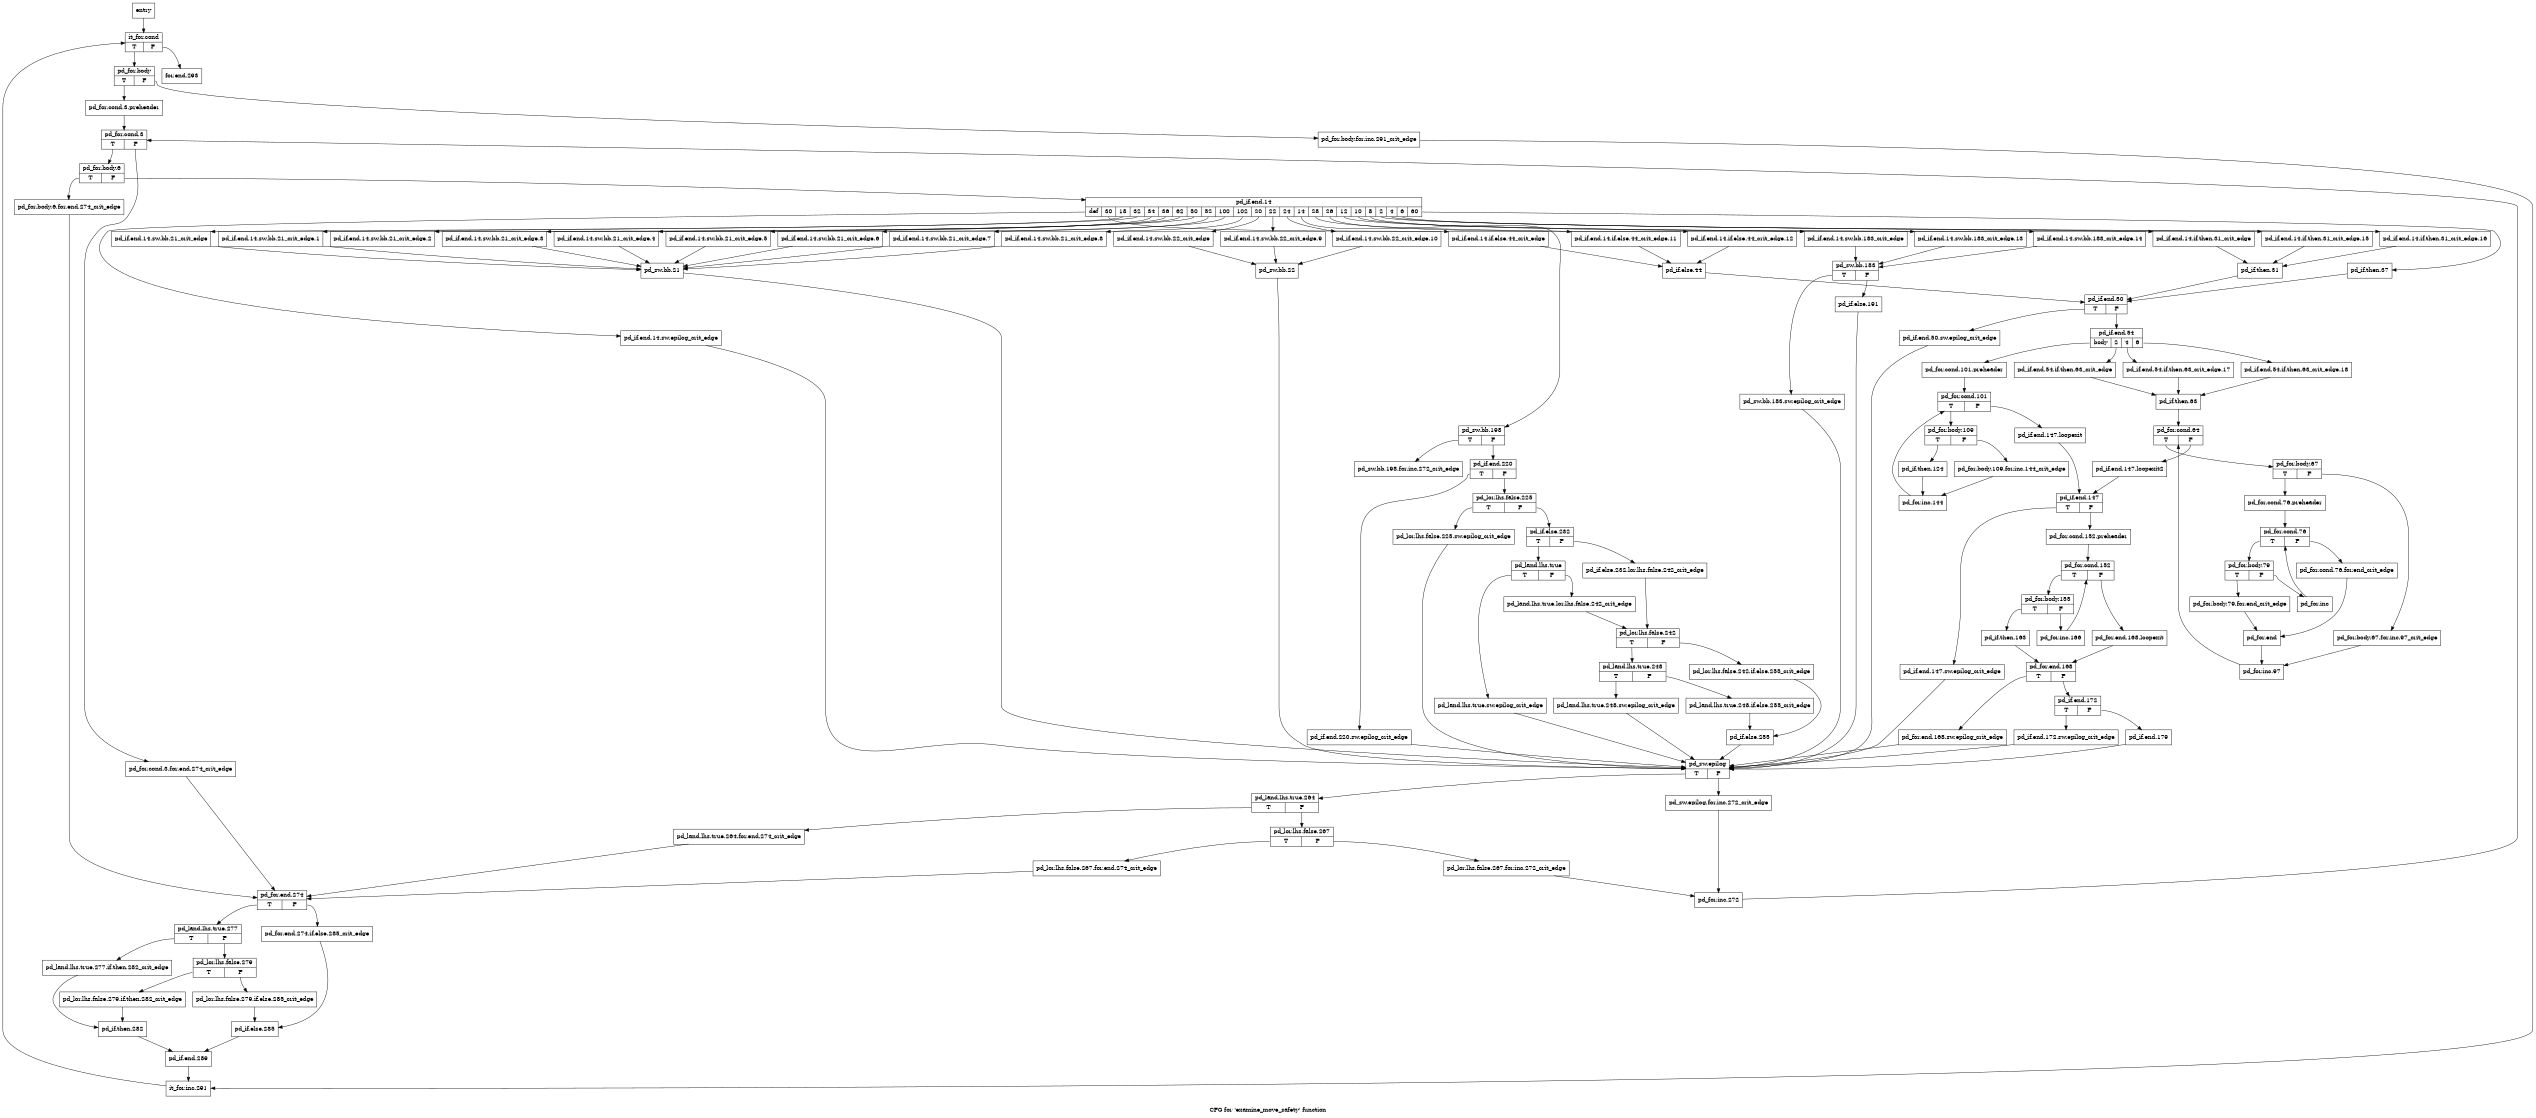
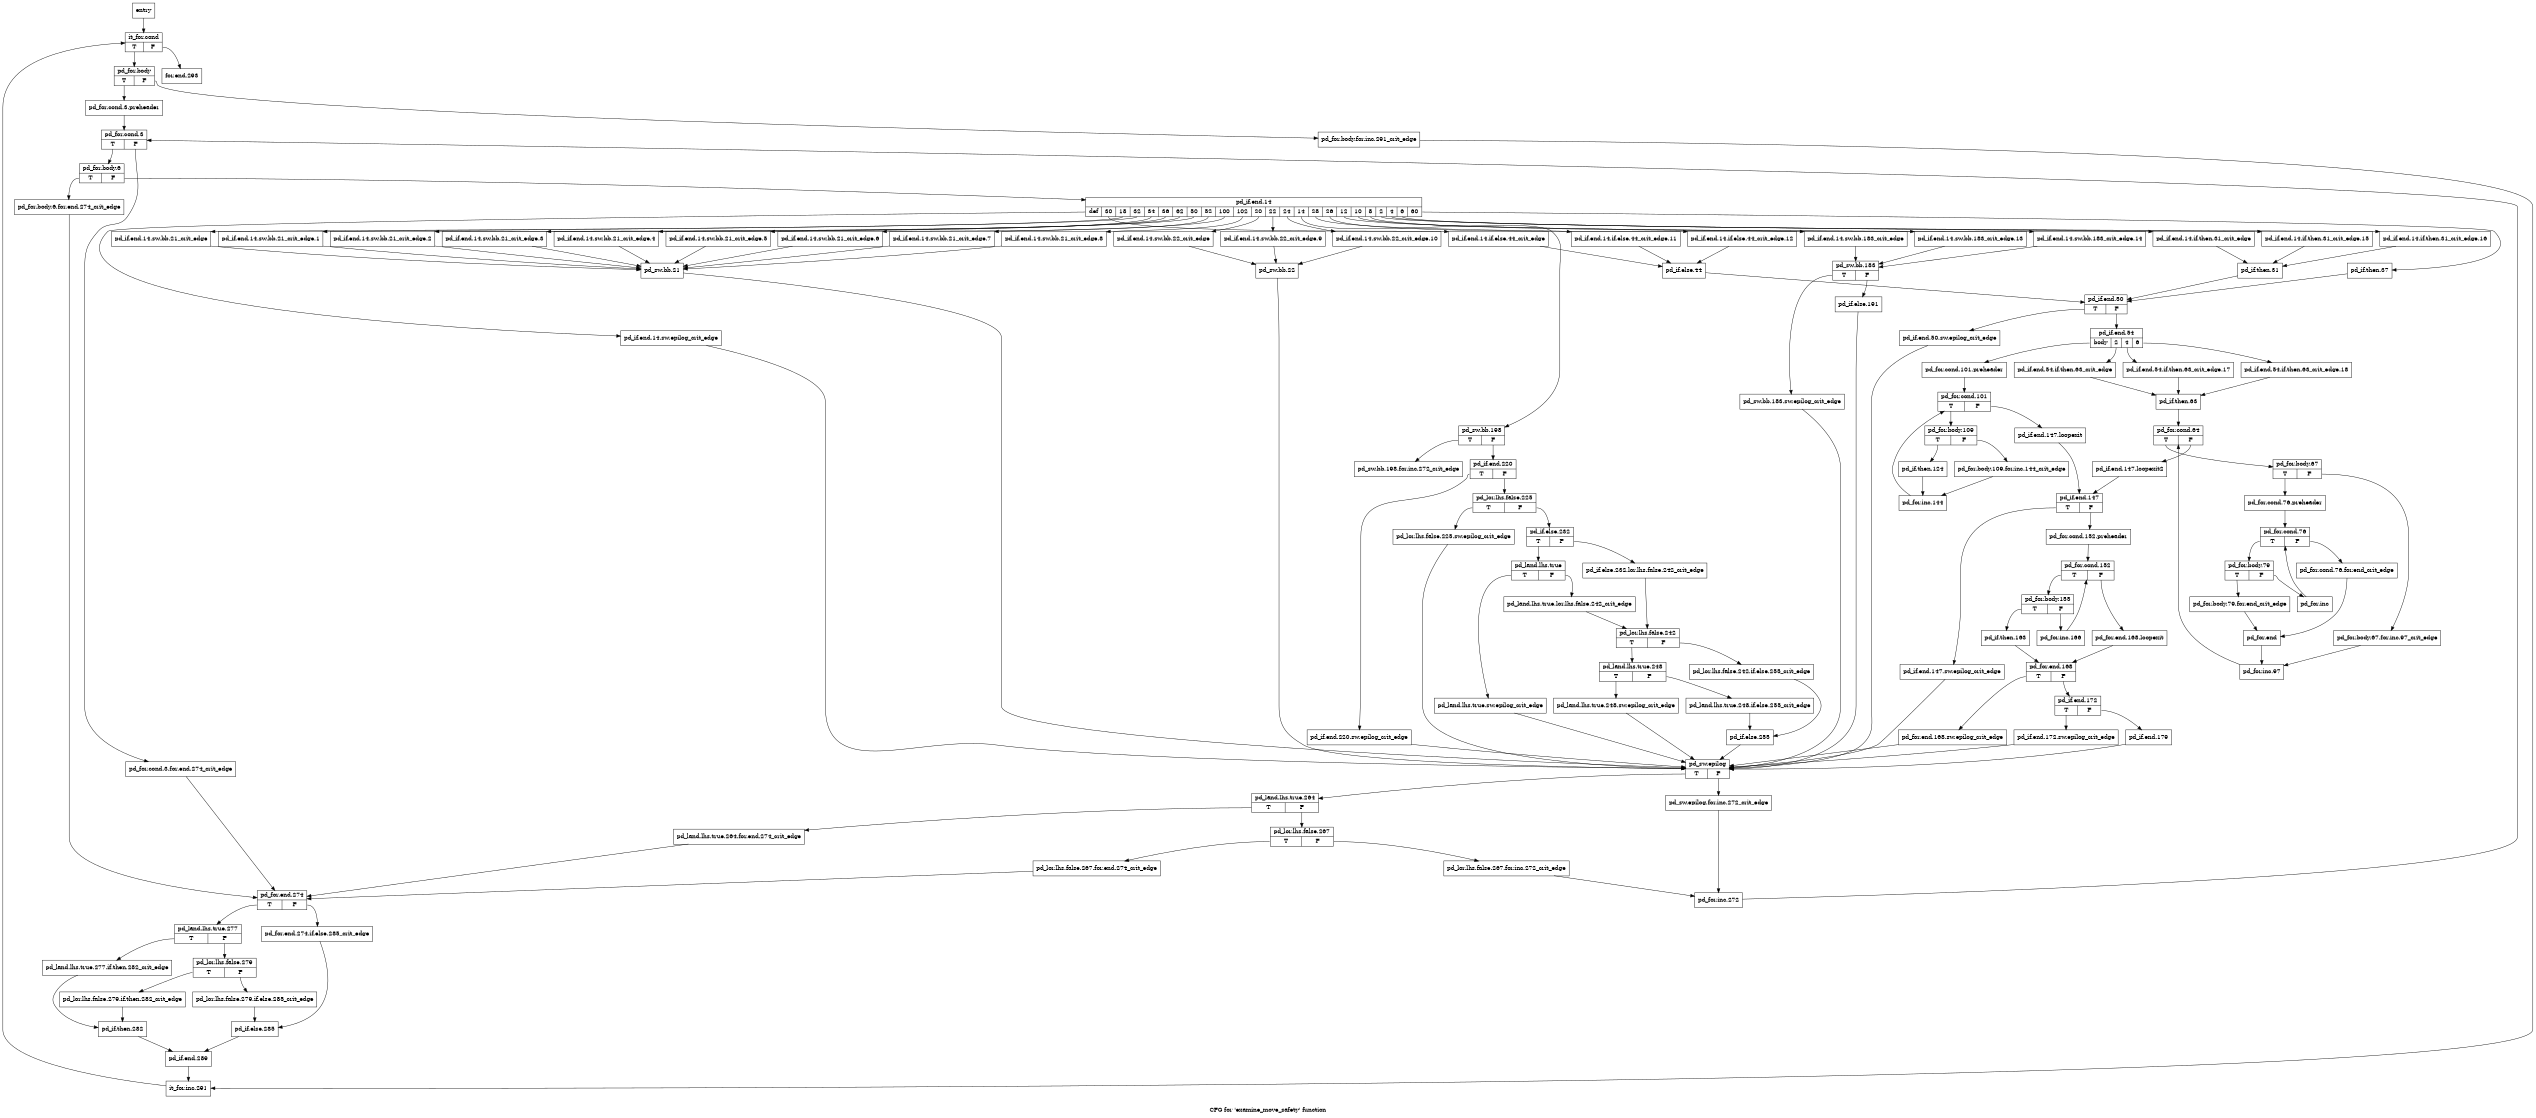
edge "pd_if.end.14.sw.bb.21_crit_edge.2" -> "pd_sw.bb.21": added
